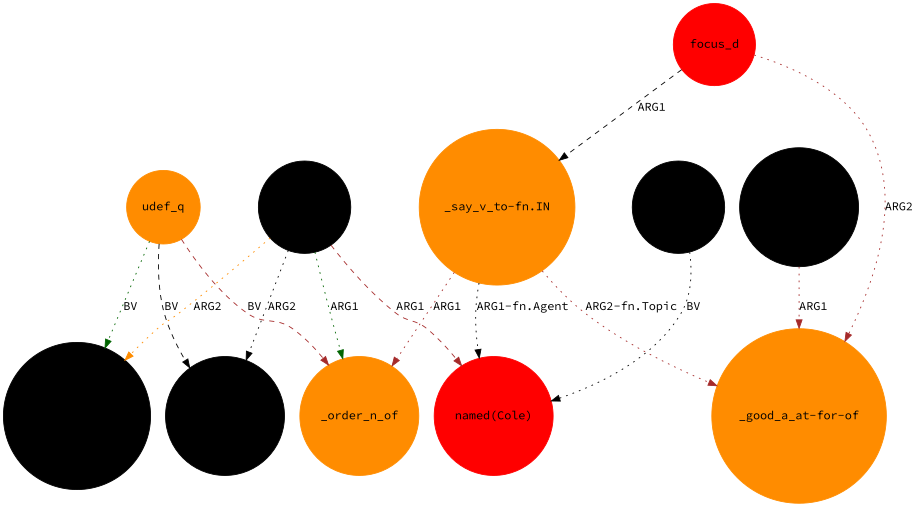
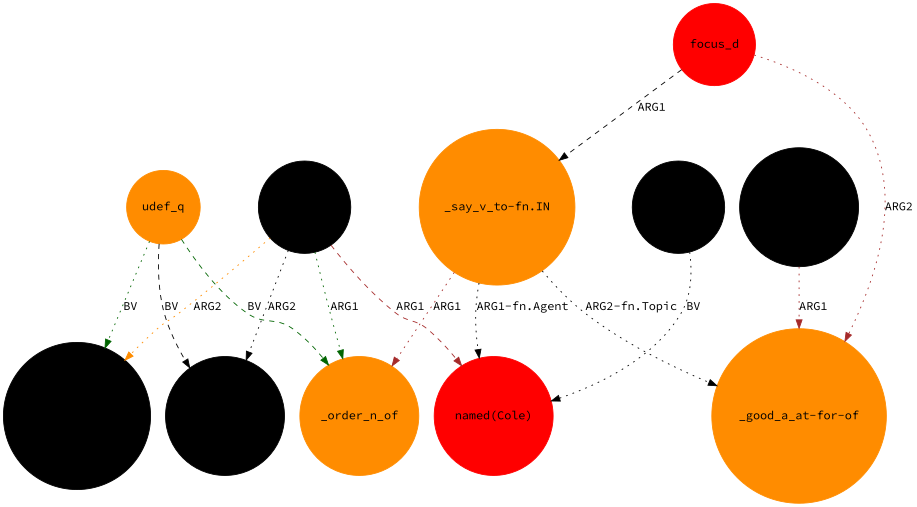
edge "udef_q" -> "_order_n_of": color brown -> darkgreen
edge "_say_v_to-fn.IN" -> "_good_a_at-for-of": color brown -> black
